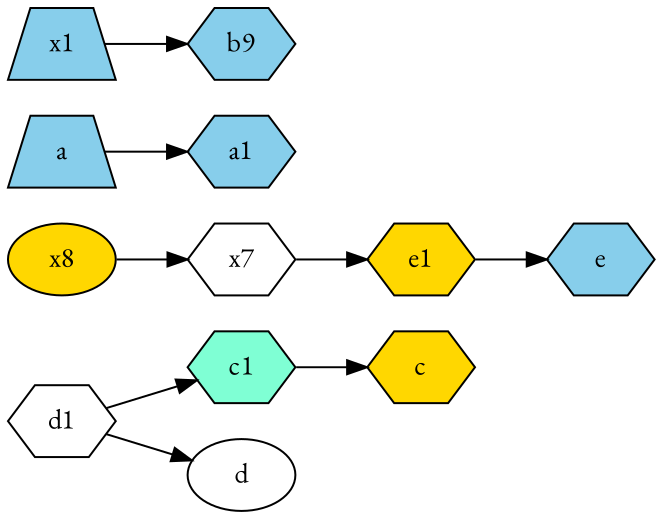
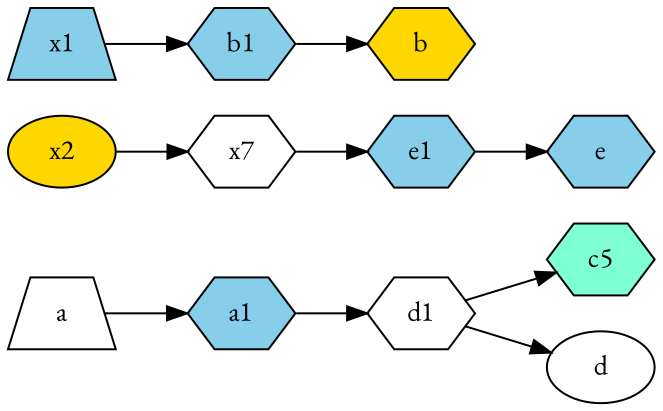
node "b9": label "b9" -> "b1"
node "b": added
node "a": fillcolor skyblue -> white
node "x8": label "x8" -> "x2"
node "e1": fillcolor gold -> skyblue
edge "a1" -> "d1": added
node "c1": label "c1" -> "c5"
node "c": removed
